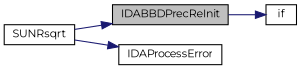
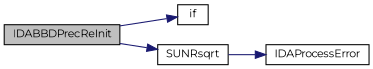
edge "SUNRsqrt" -> "IDABBDPrecReInit": reversed
